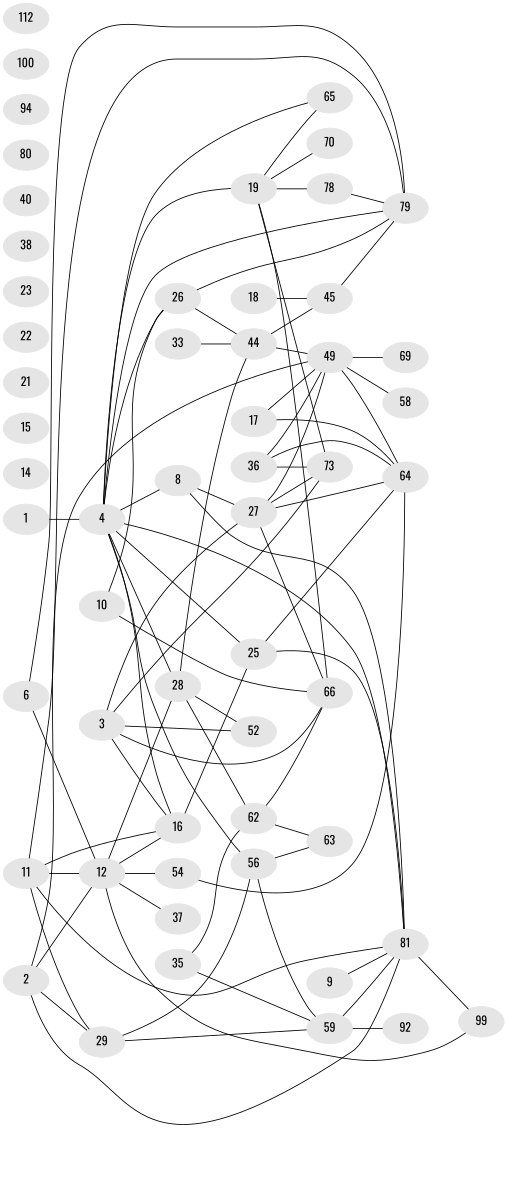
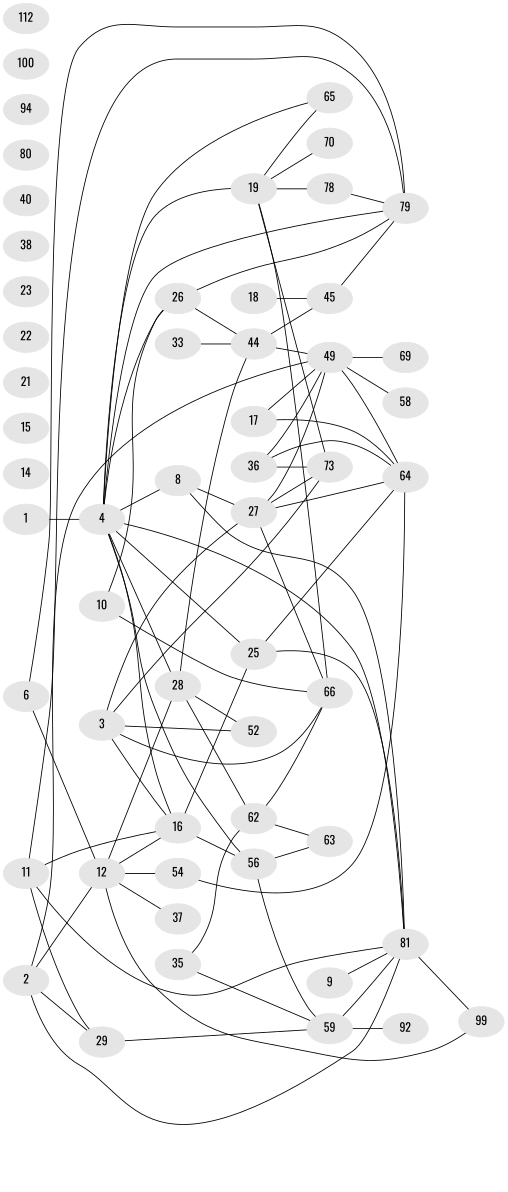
edge "11" -- "12": removed
edge "56" -- "29": now "56" -- "16"
